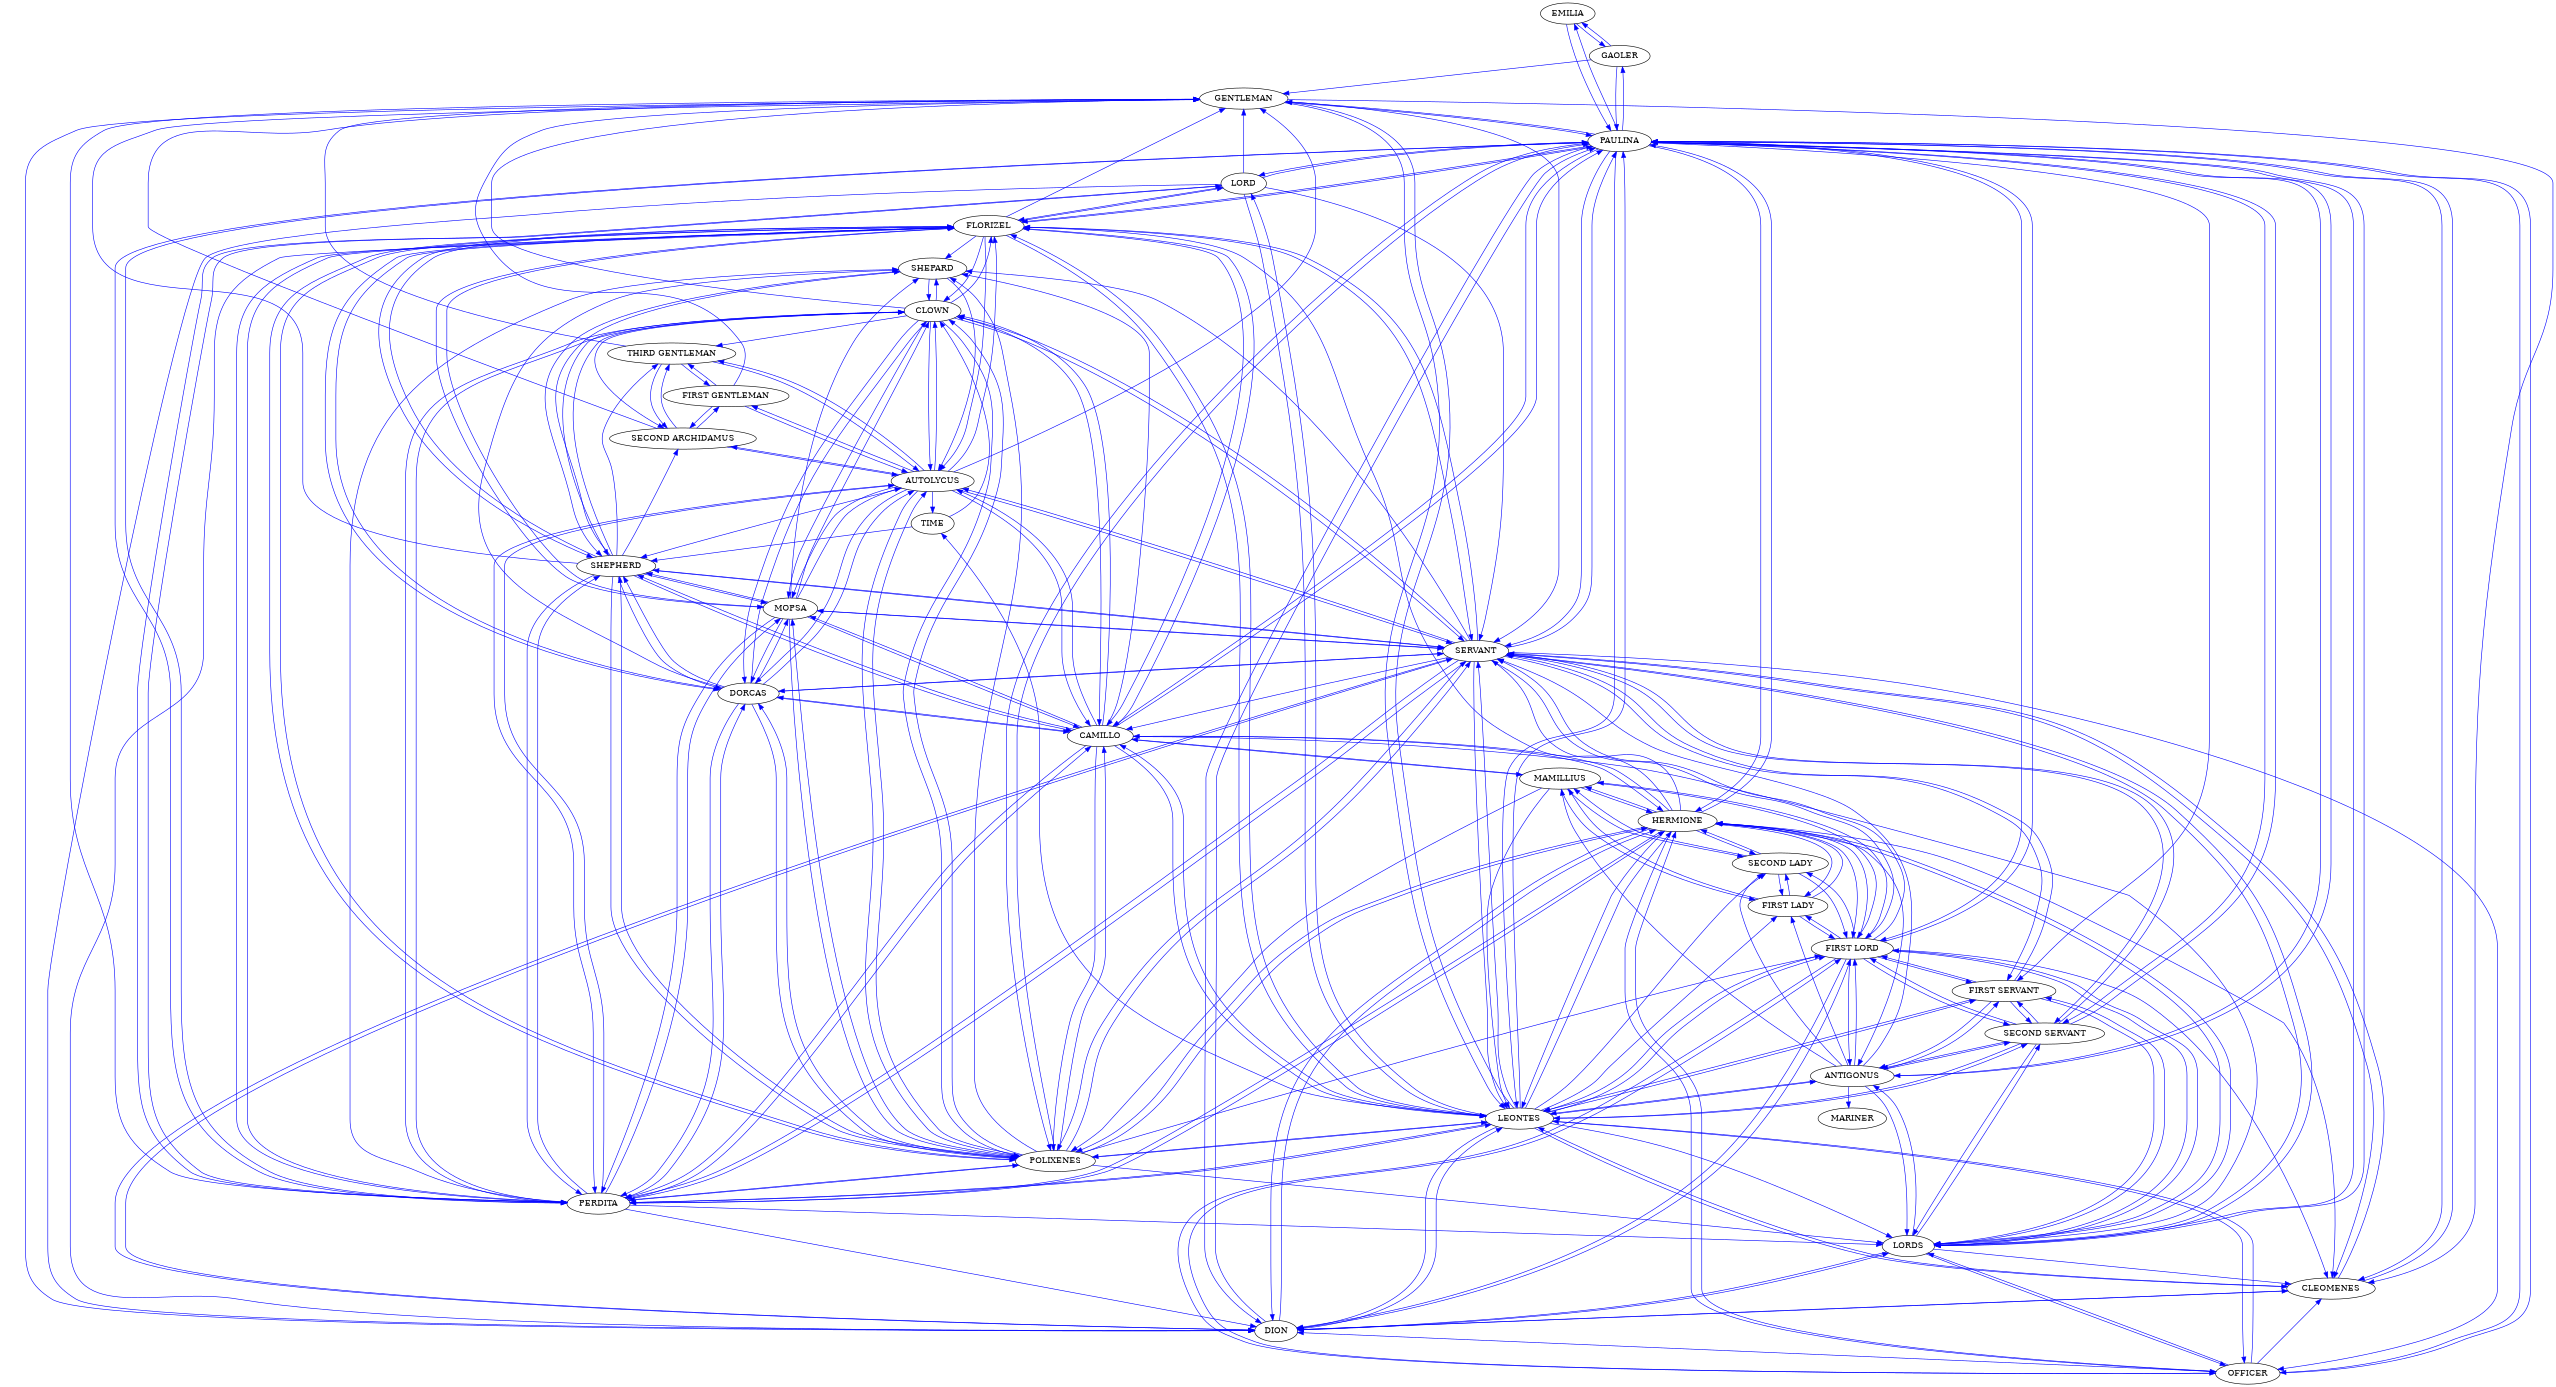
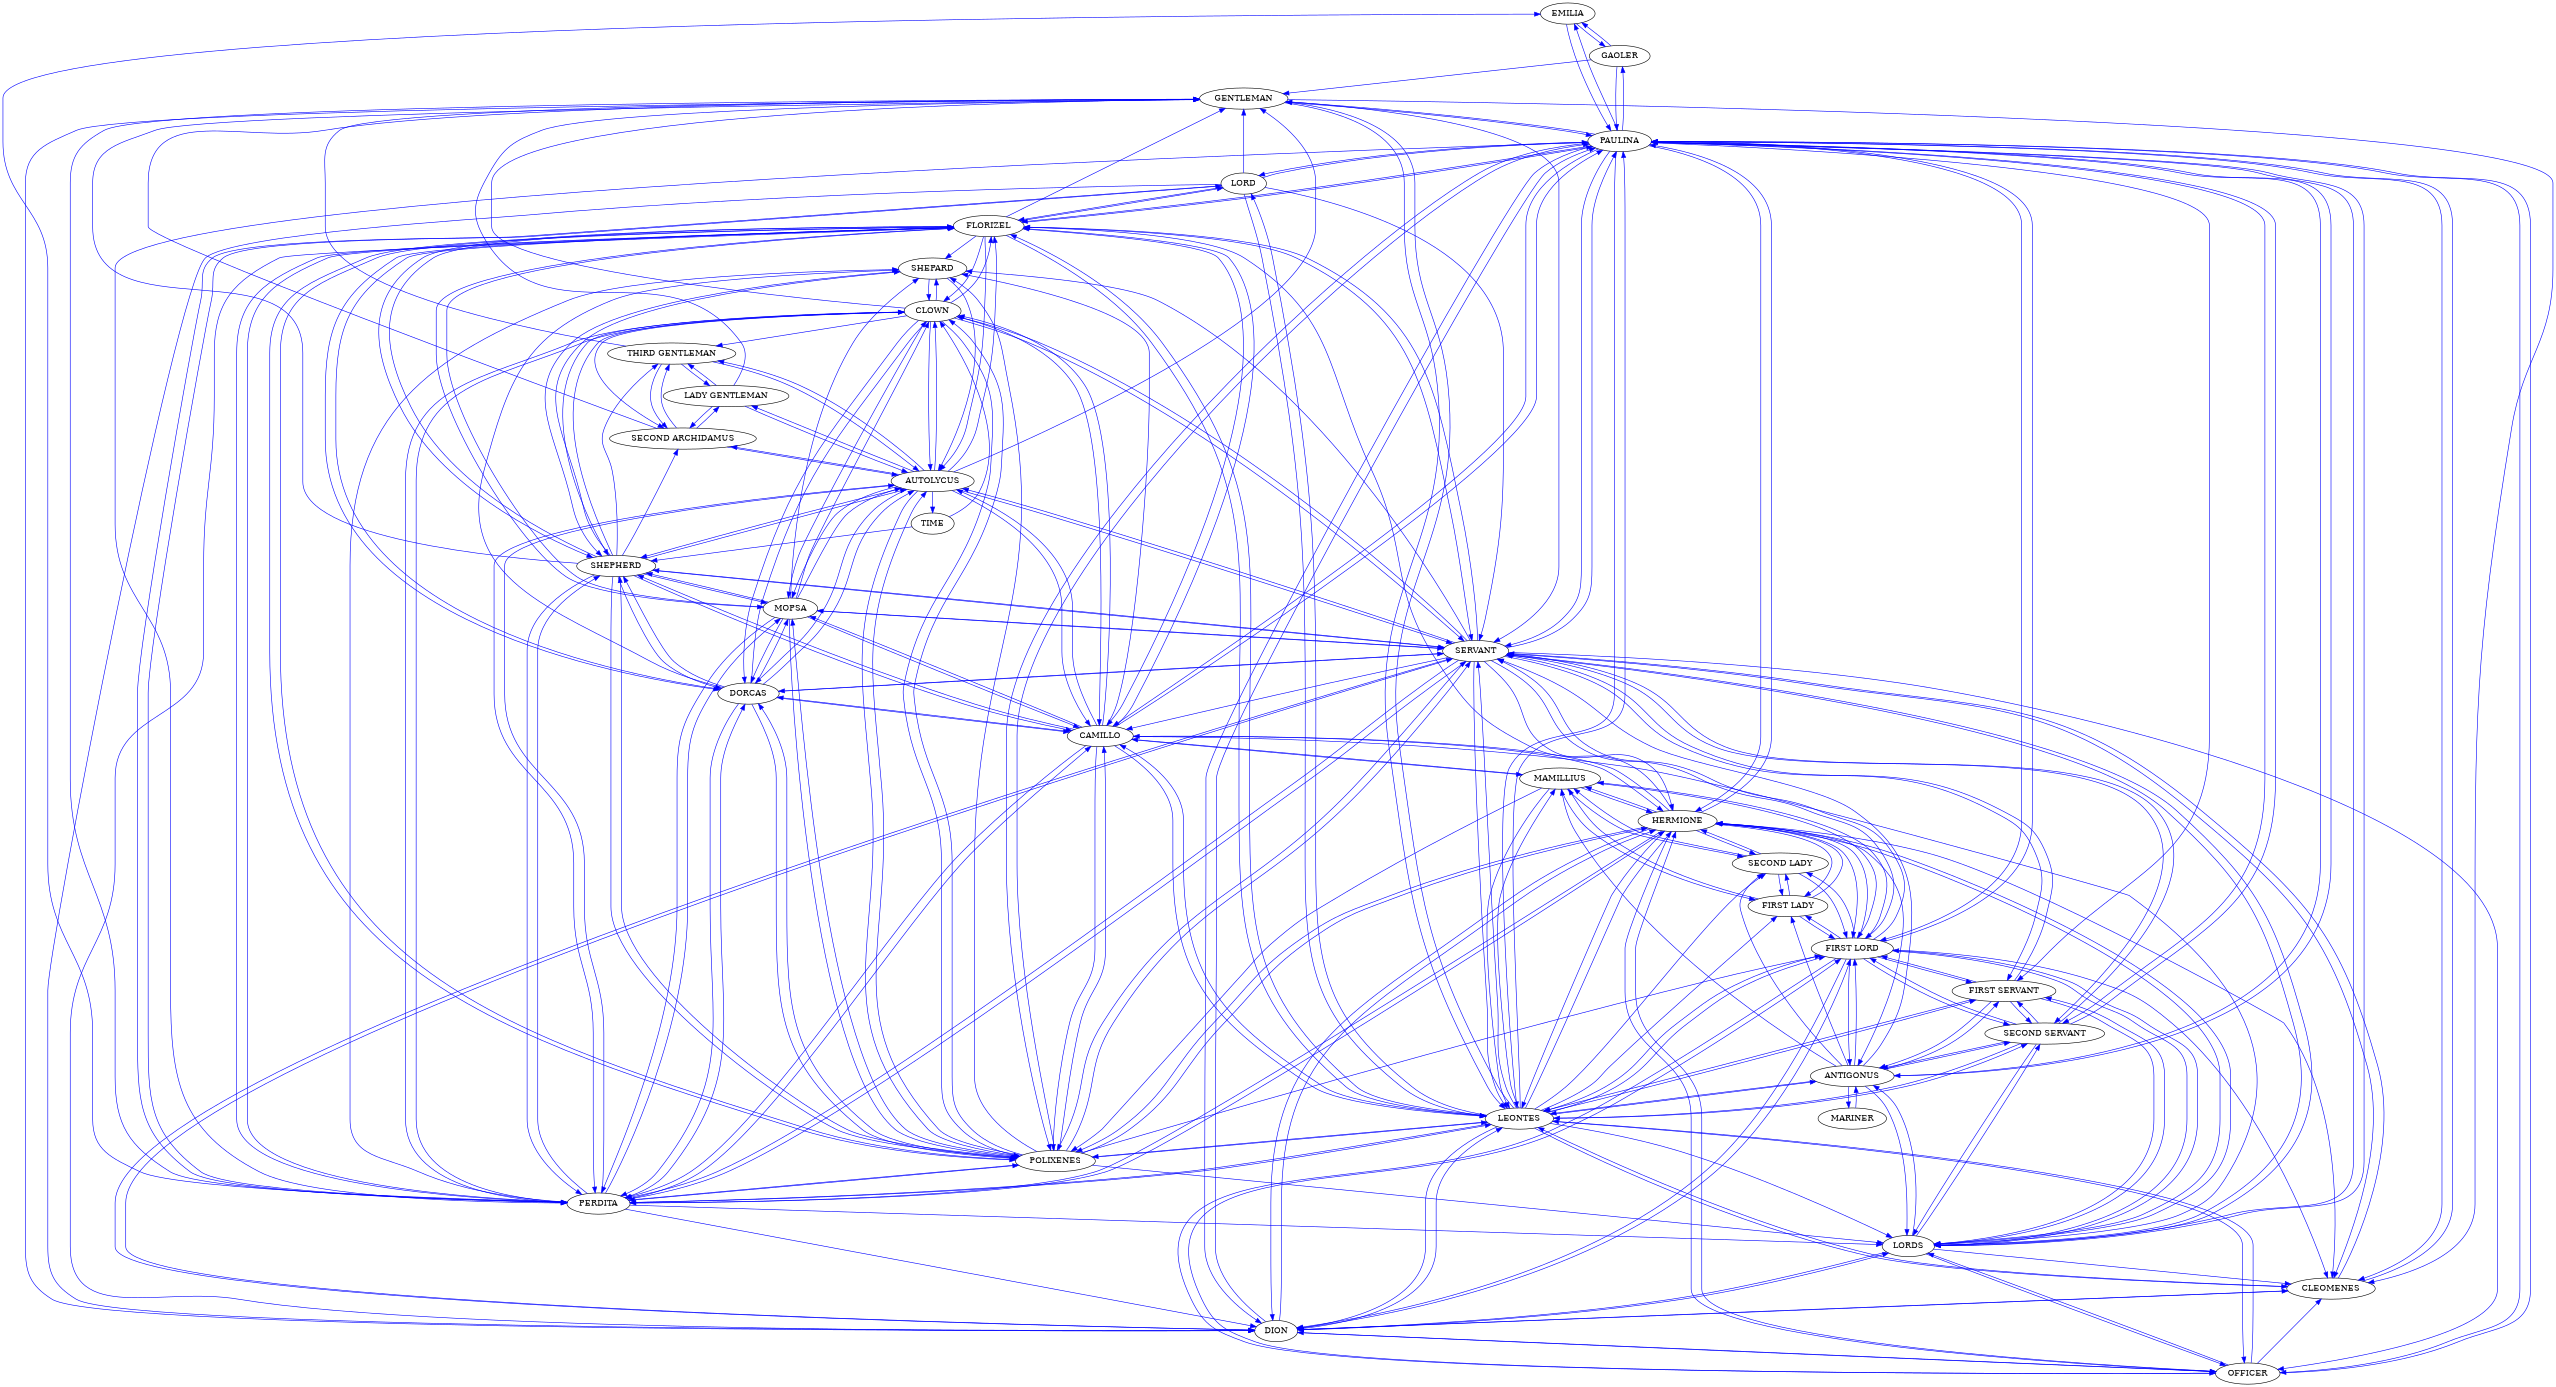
edge "PERDITA" -> "PAULINA": now "PERDITA" -> "EMILIA"
node "FIRST GENTLEMAN": label "FIRST GENTLEMAN" -> "LADY GENTLEMAN"
edge "SHEPHERD" -> "AUTOLYCUS": added
edge "HERMIONE" -> "SERVANT": reversed
edge "LEONTES" -> "TIME": now "LEONTES" -> "MAMILLIUS"
edge "MARINER" -> "ANTIGONUS": added
edge "DION" -> "OFFICER": added
